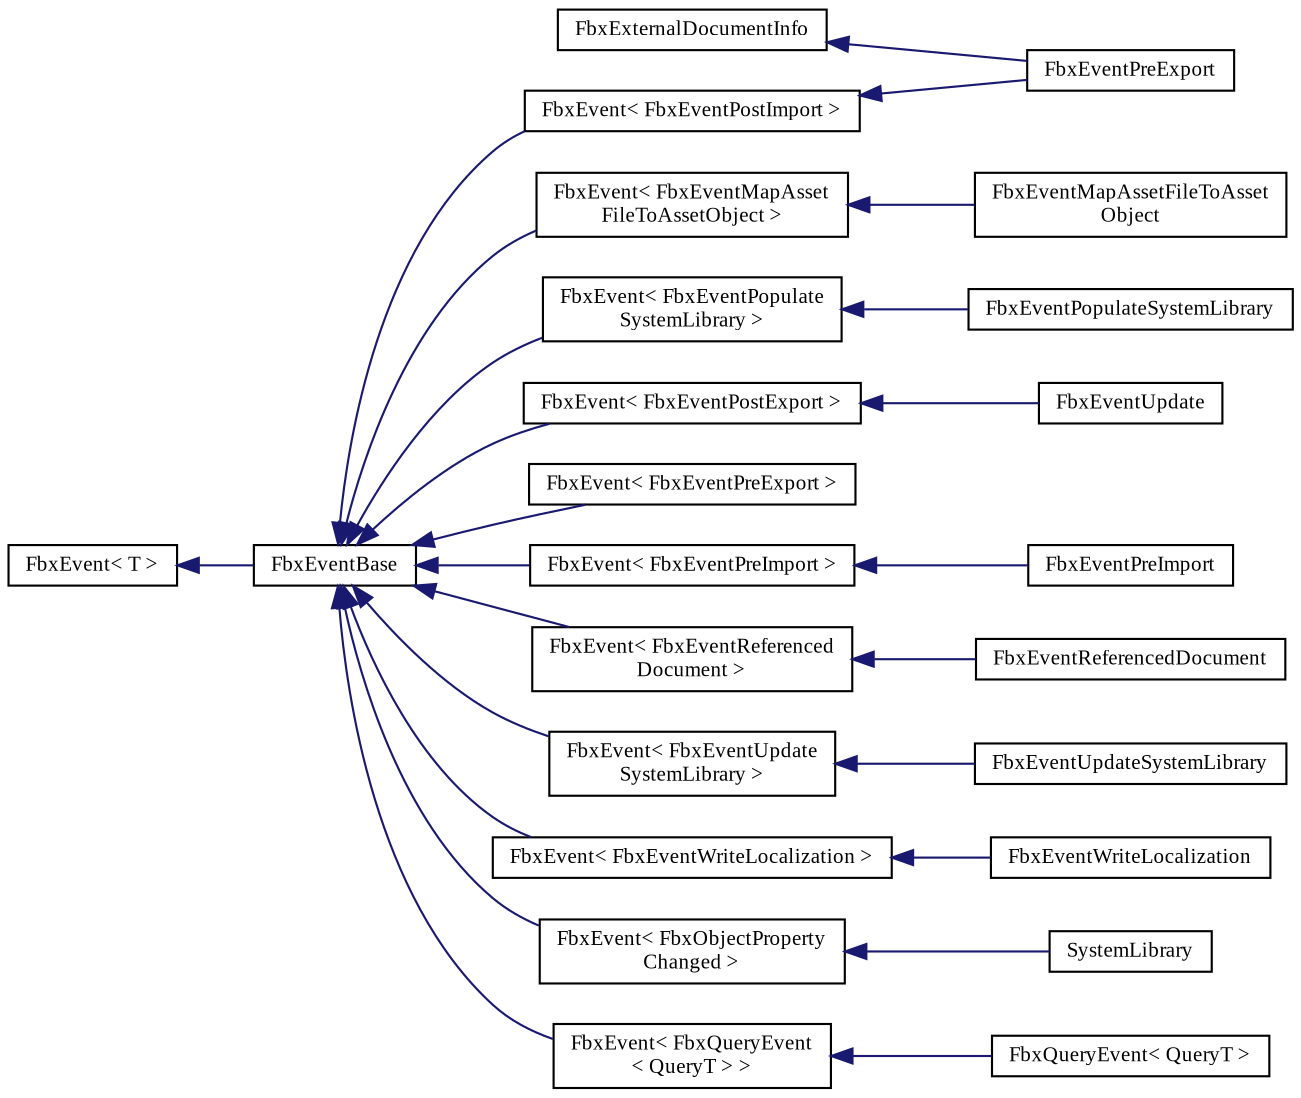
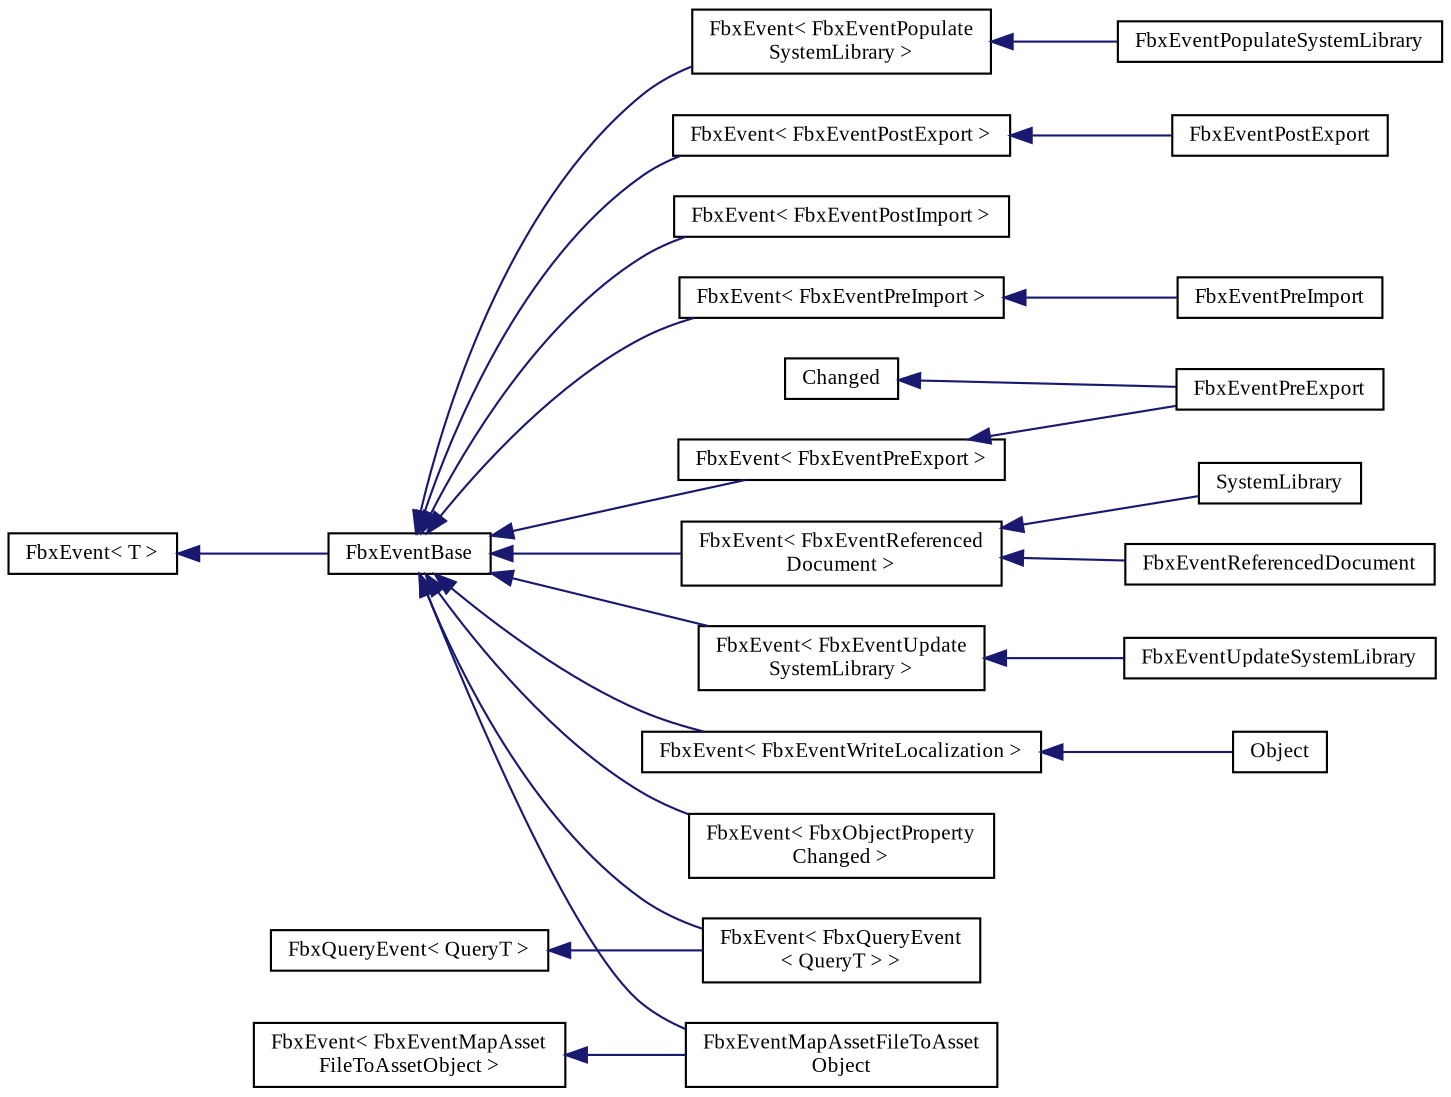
node "FbxExternalDocumentInfo": label "FbxExternalDocumentInfo" -> "Changed"
edge "FbxEventPreExport" -> "FbxEvent< FbxEventPostImport >": now "FbxEventPreExport" -> "FbxEvent< FbxEventPreExport >"
edge "FbxEvent< FbxEventMapAsset FileToAssetObject >" -> "FbxEventBase": now "FbxEventMapAssetFileToAsset Object" -> "FbxEventBase"
node "FbxEventUpdate": label "FbxEventUpdate" -> "FbxEventPostExport"
node "FbxEventWriteLocalization": label "FbxEventWriteLocalization" -> "Object"
edge "SystemLibrary" -> "FbxEvent< FbxObjectProperty Changed >": now "SystemLibrary" -> "FbxEvent< FbxEventReferenced Document >"
edge "FbxQueryEvent< QueryT >" -> "FbxEvent< FbxQueryEvent < QueryT > >": reversed
